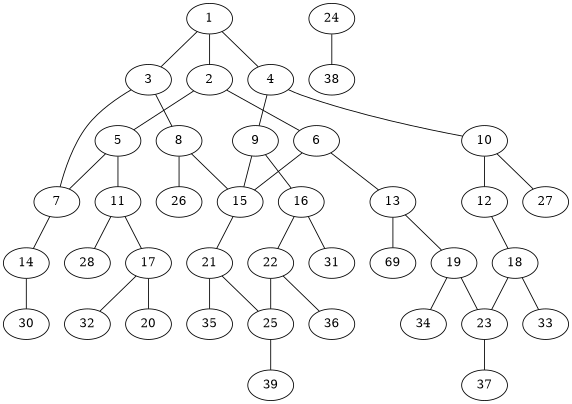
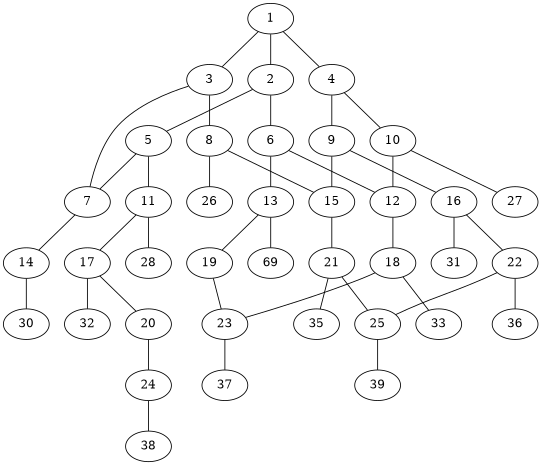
edge "6" -- "15": now "6" -- "12"
node "34": removed
edge "20" -- "24": added
